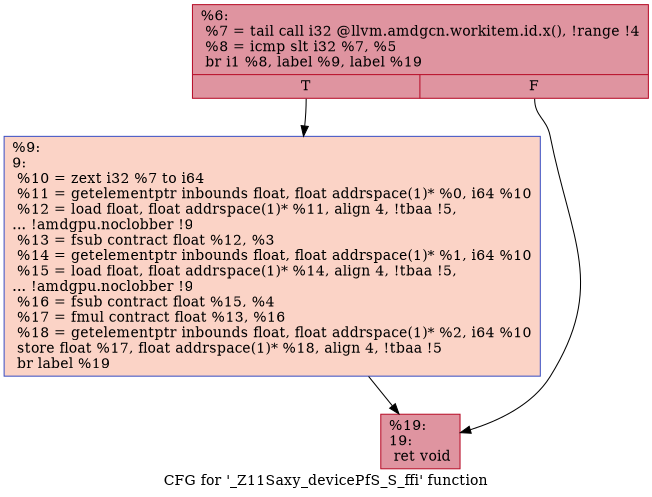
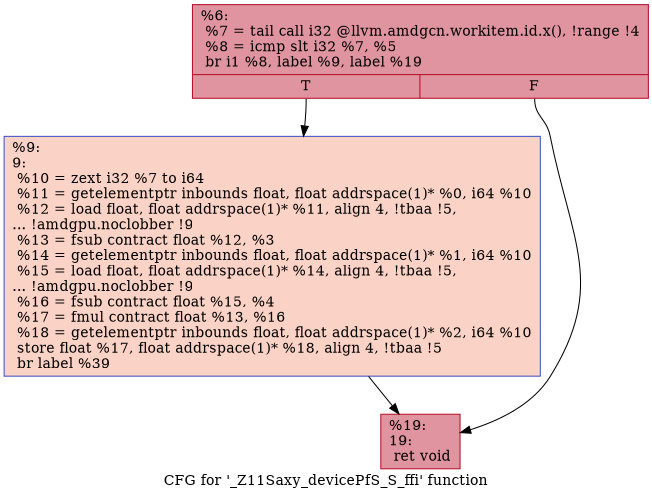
node "%9:": text "br label %19" -> "br label %39"
